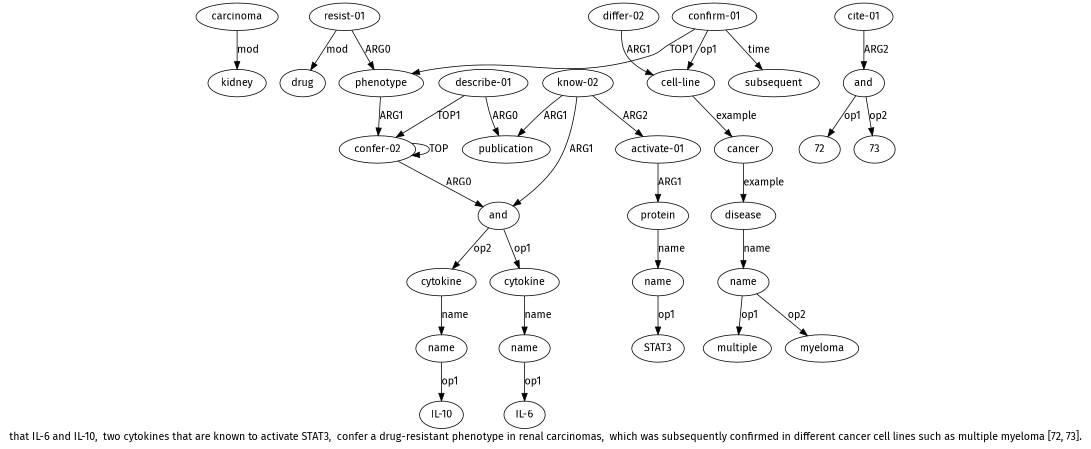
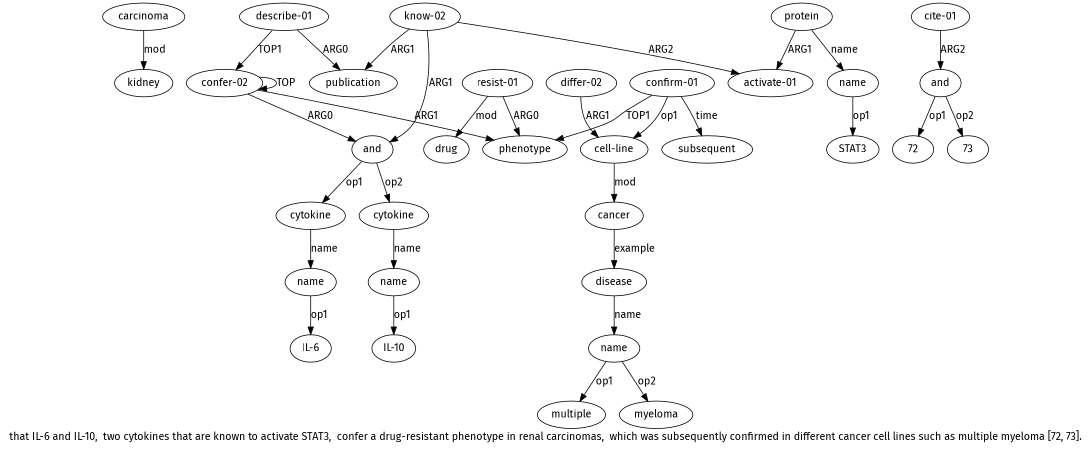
edge "phenotype" -> "confer-02": reversed
edge "cell-line" -> "cancer": label "example" -> "mod"
edge "activate-01" -> "protein": reversed
